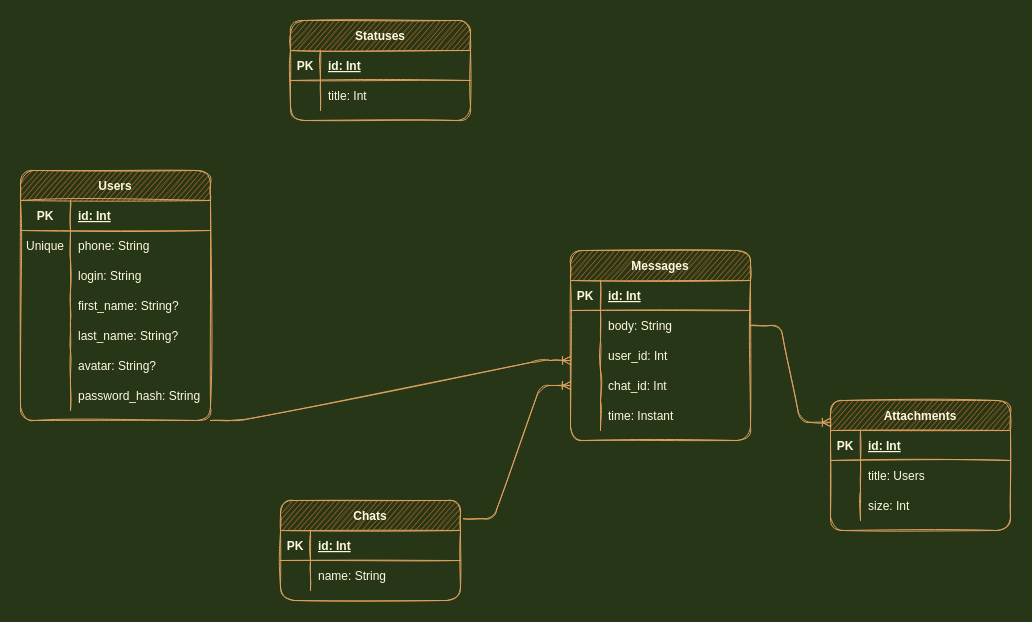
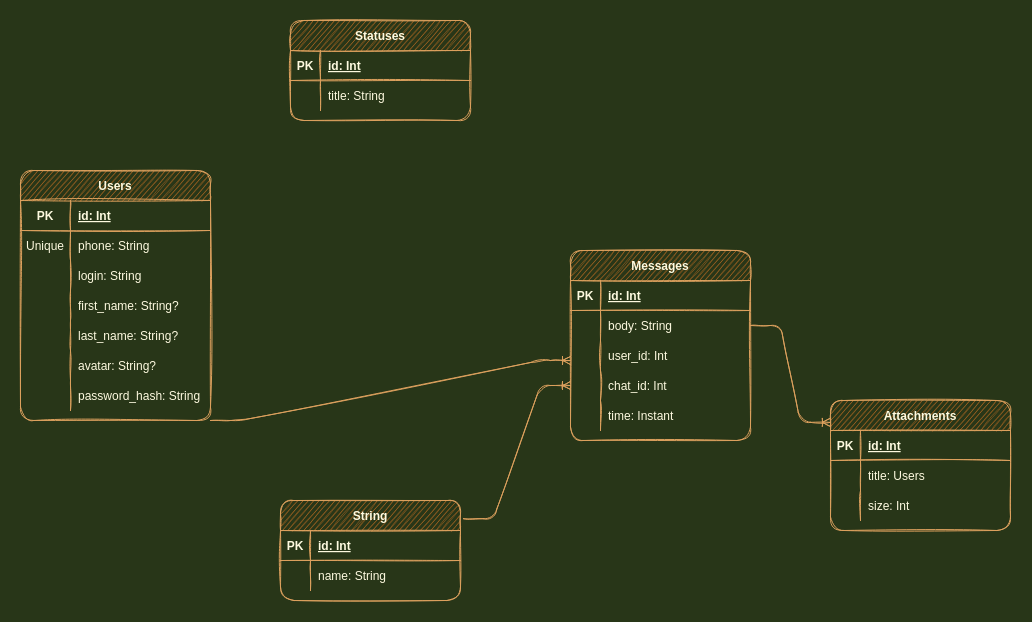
node "title: Int": label "title: Int" -> "title: String"
node "Chats": label "Chats" -> "String"
